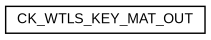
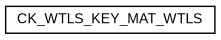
node "CK_WTLS_KEY_MAT_OUT": label "CK_WTLS_KEY_MAT_OUT" -> "CK_WTLS_KEY_MAT_WTLS"
